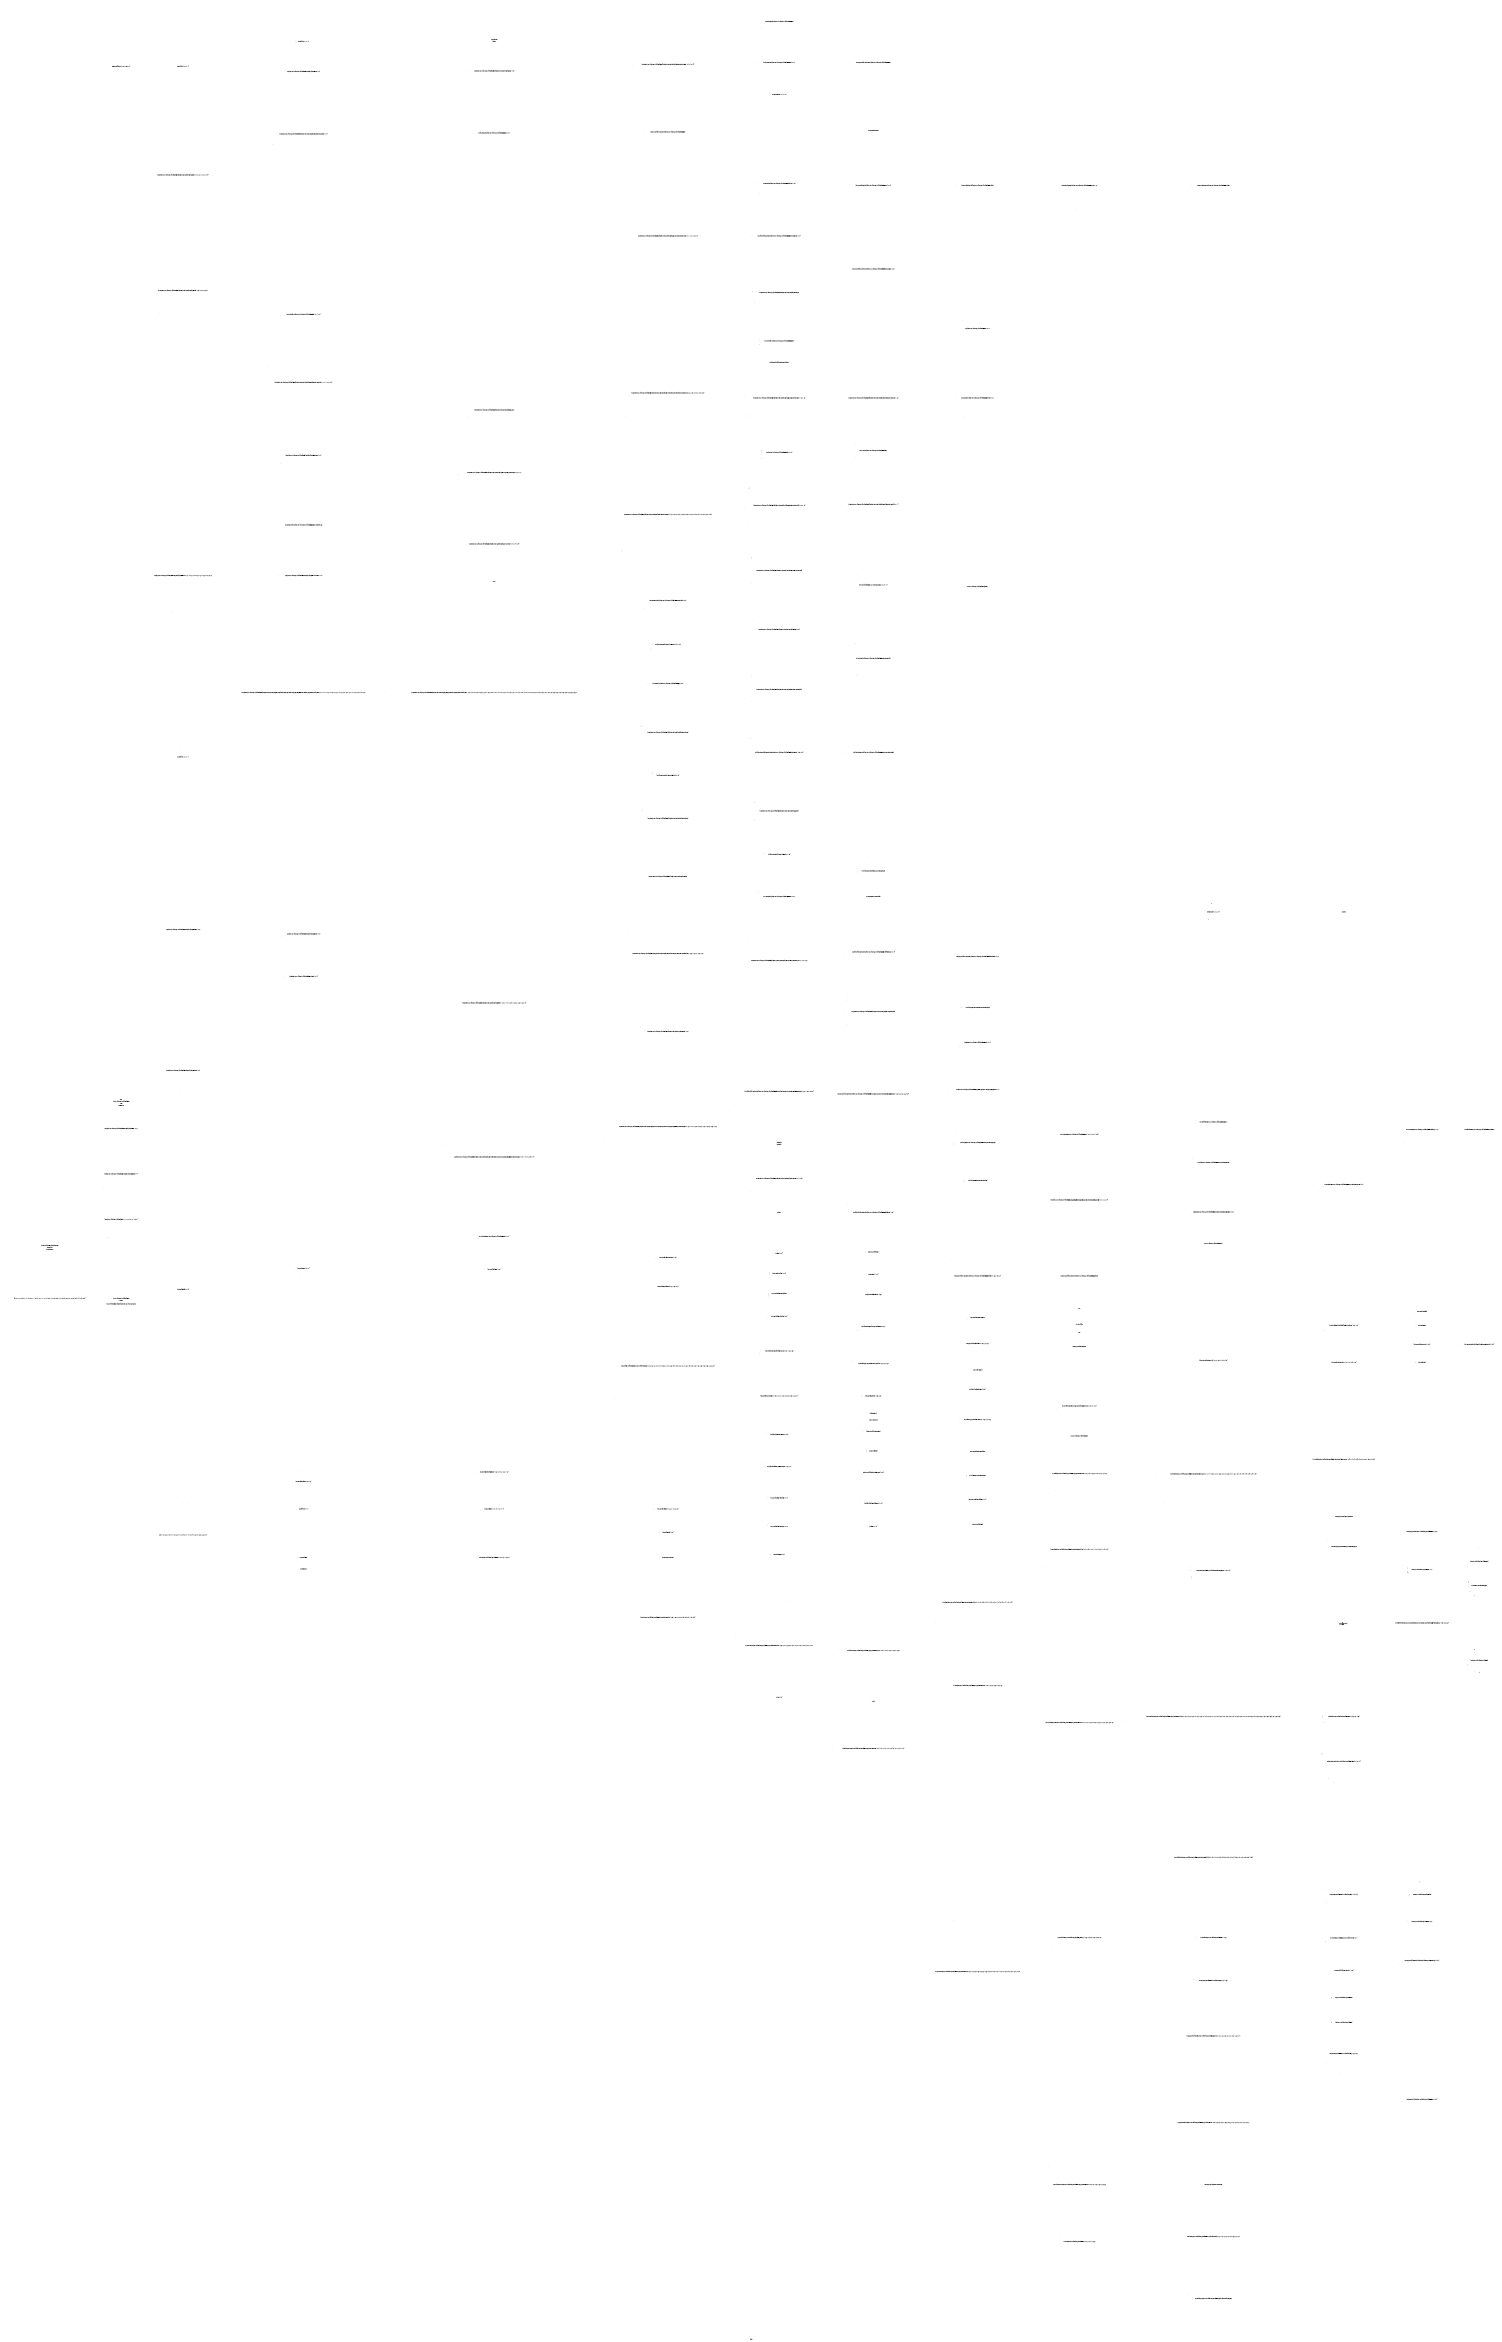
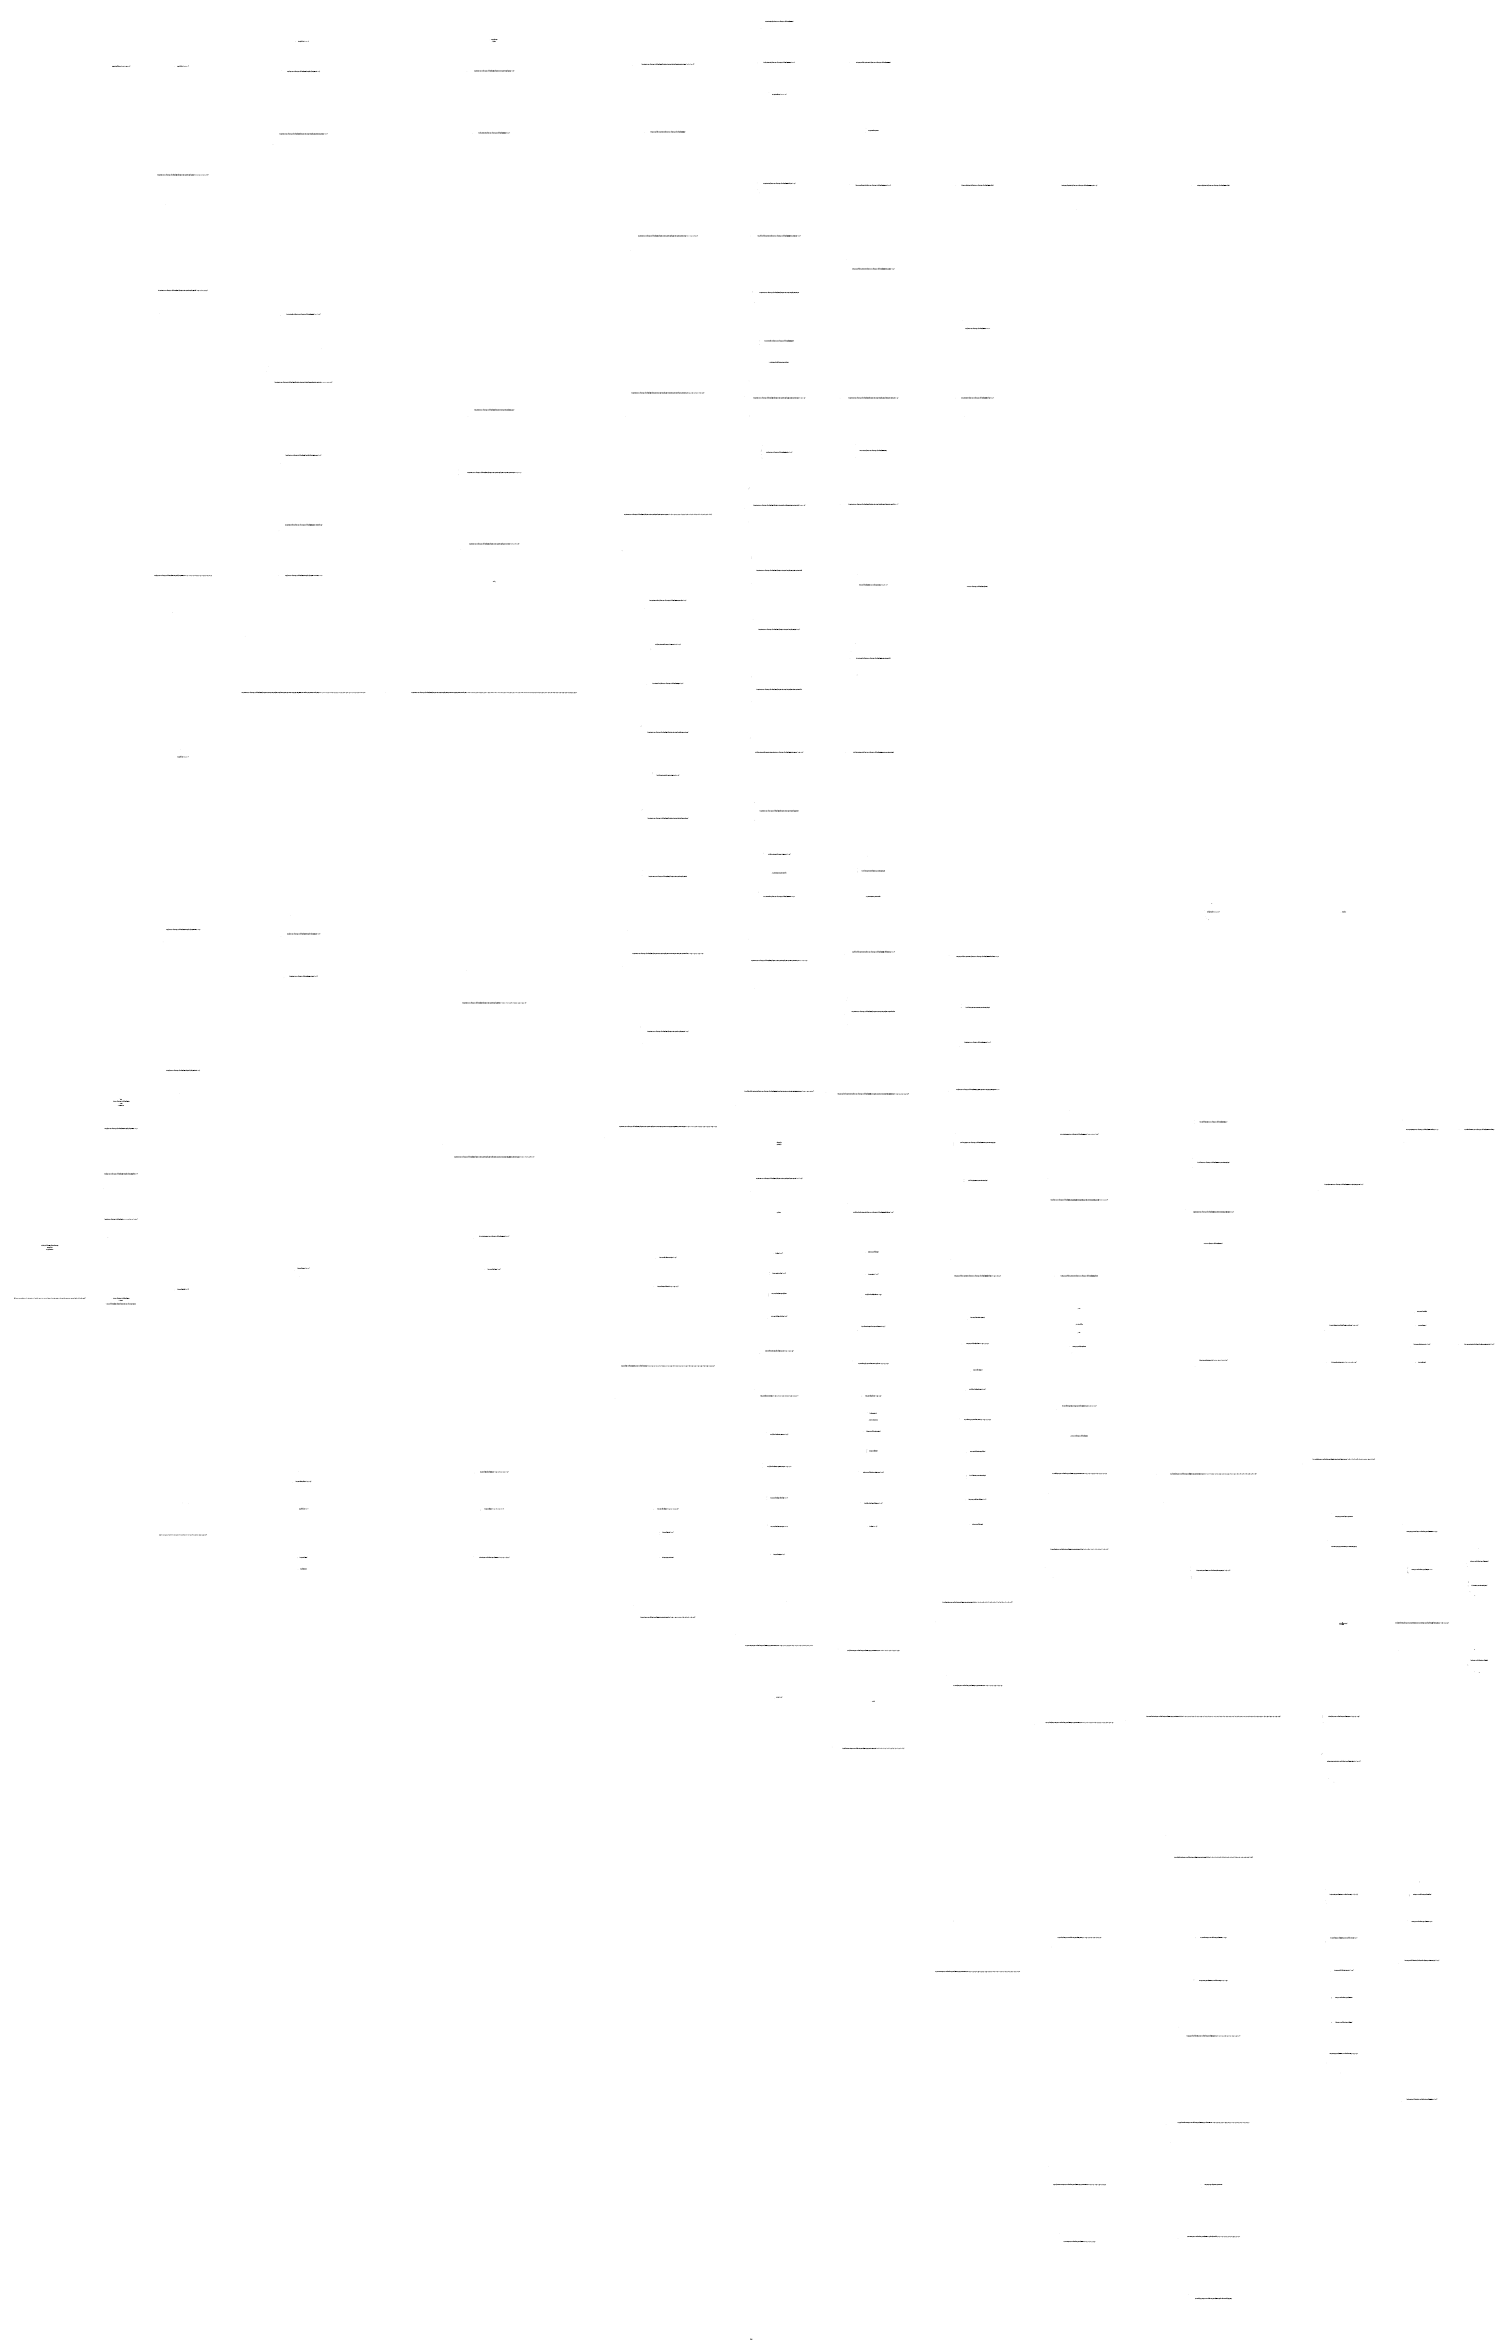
node "_ZSt18_Rb_tree_incrementPSt18_Rb_tree_node_base": added
